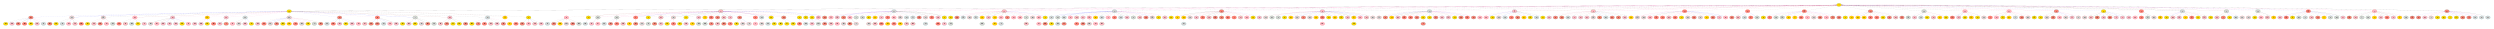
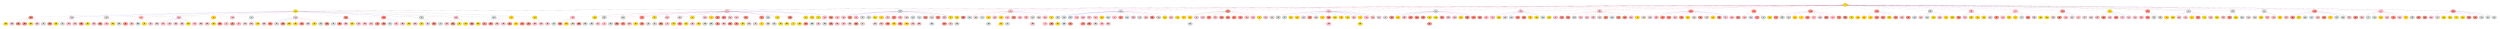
node "356": added
node "5": fillcolor lightpink -> gold
